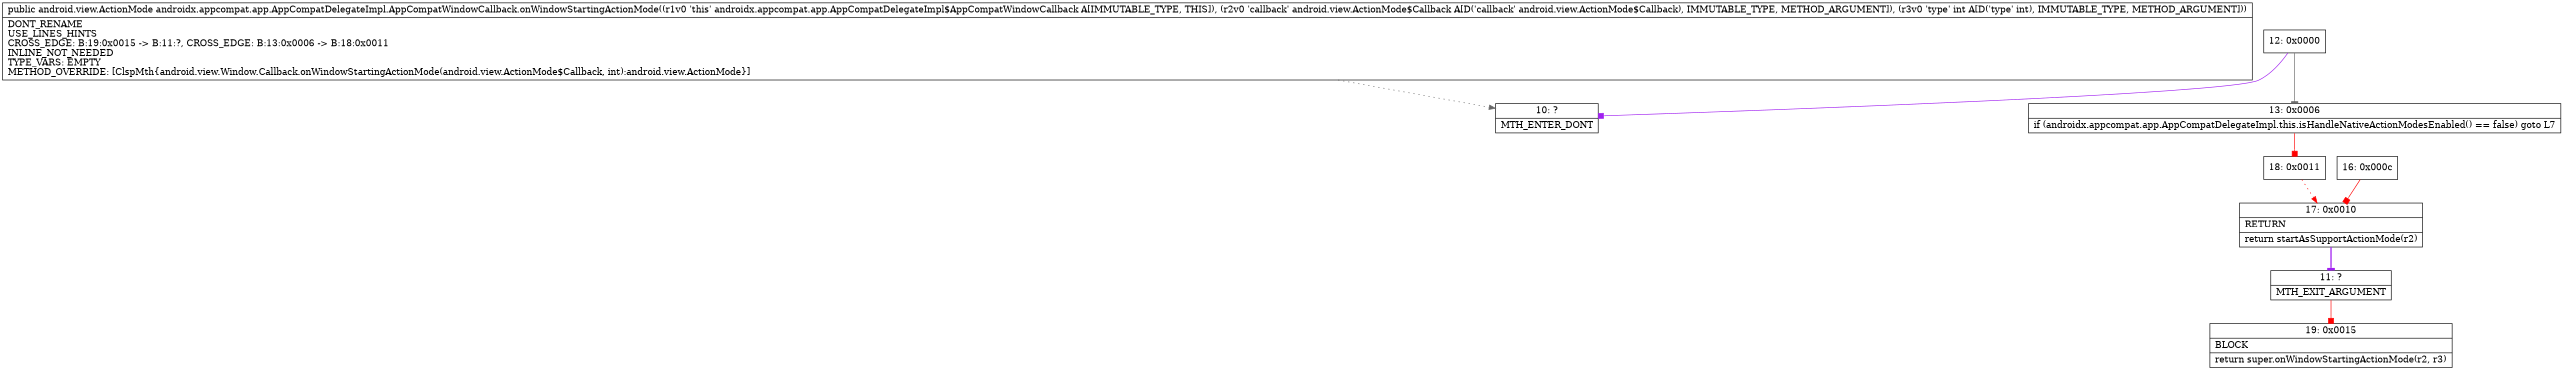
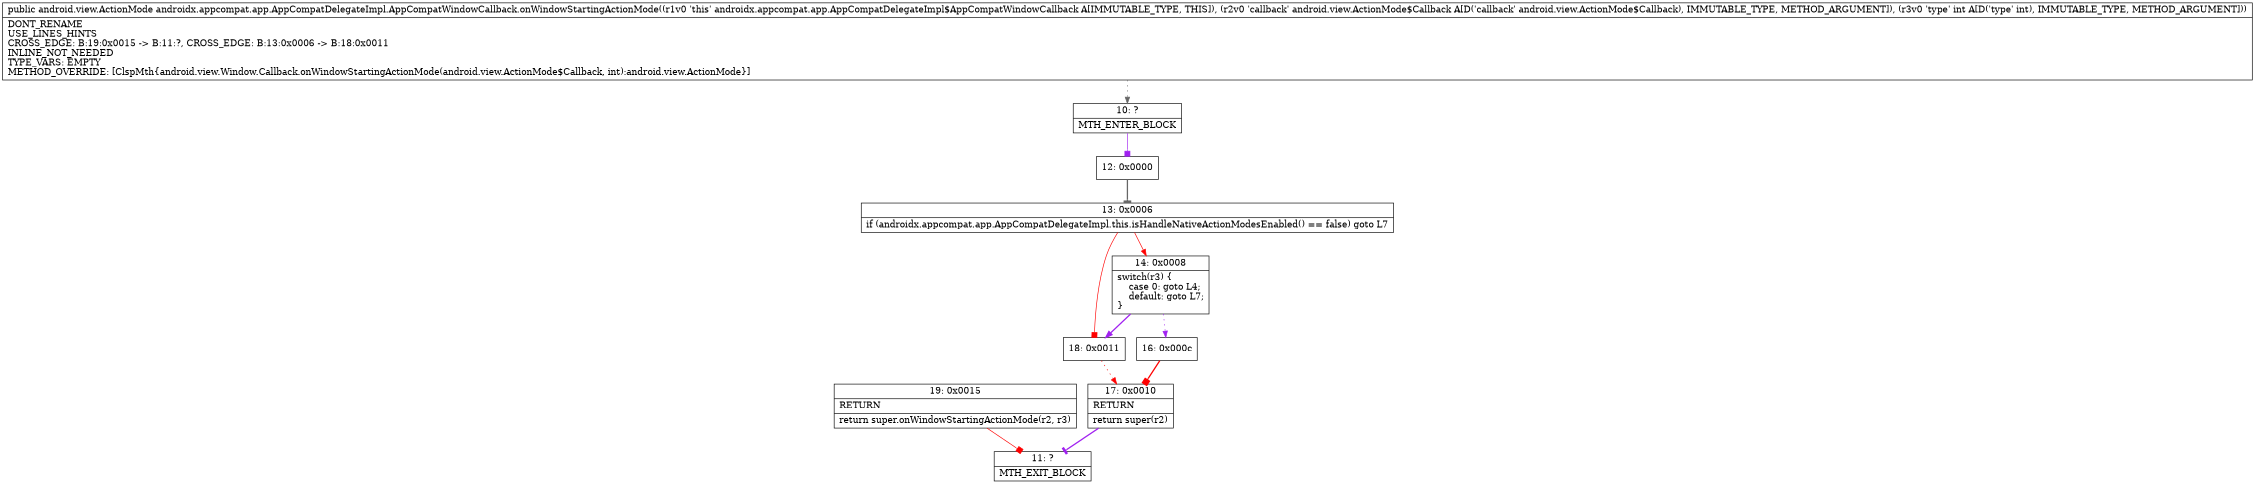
edge "12: 0x0000" -> "13: 0x0006": style solid -> bold
edge "12: 0x0000" -> "10: ?": reversed
node "10: ?": text "MTH_ENTER_DONT" -> "MTH_ENTER_BLOCK"
edge "16: 0x000c" -> "17: 0x0010": style solid -> bold
node "17: 0x0010": text "return startAsSupportActionMode(r2)" -> "return super(r2)"
node "14: 0x0008": added
node "11: ?": text "MTH_EXIT_ARGUMENT" -> "MTH_EXIT_BLOCK"
edge "11: ?" -> "19: 0x0015": reversed
node "19: 0x0015": text "BLOCK" -> "RETURN"
